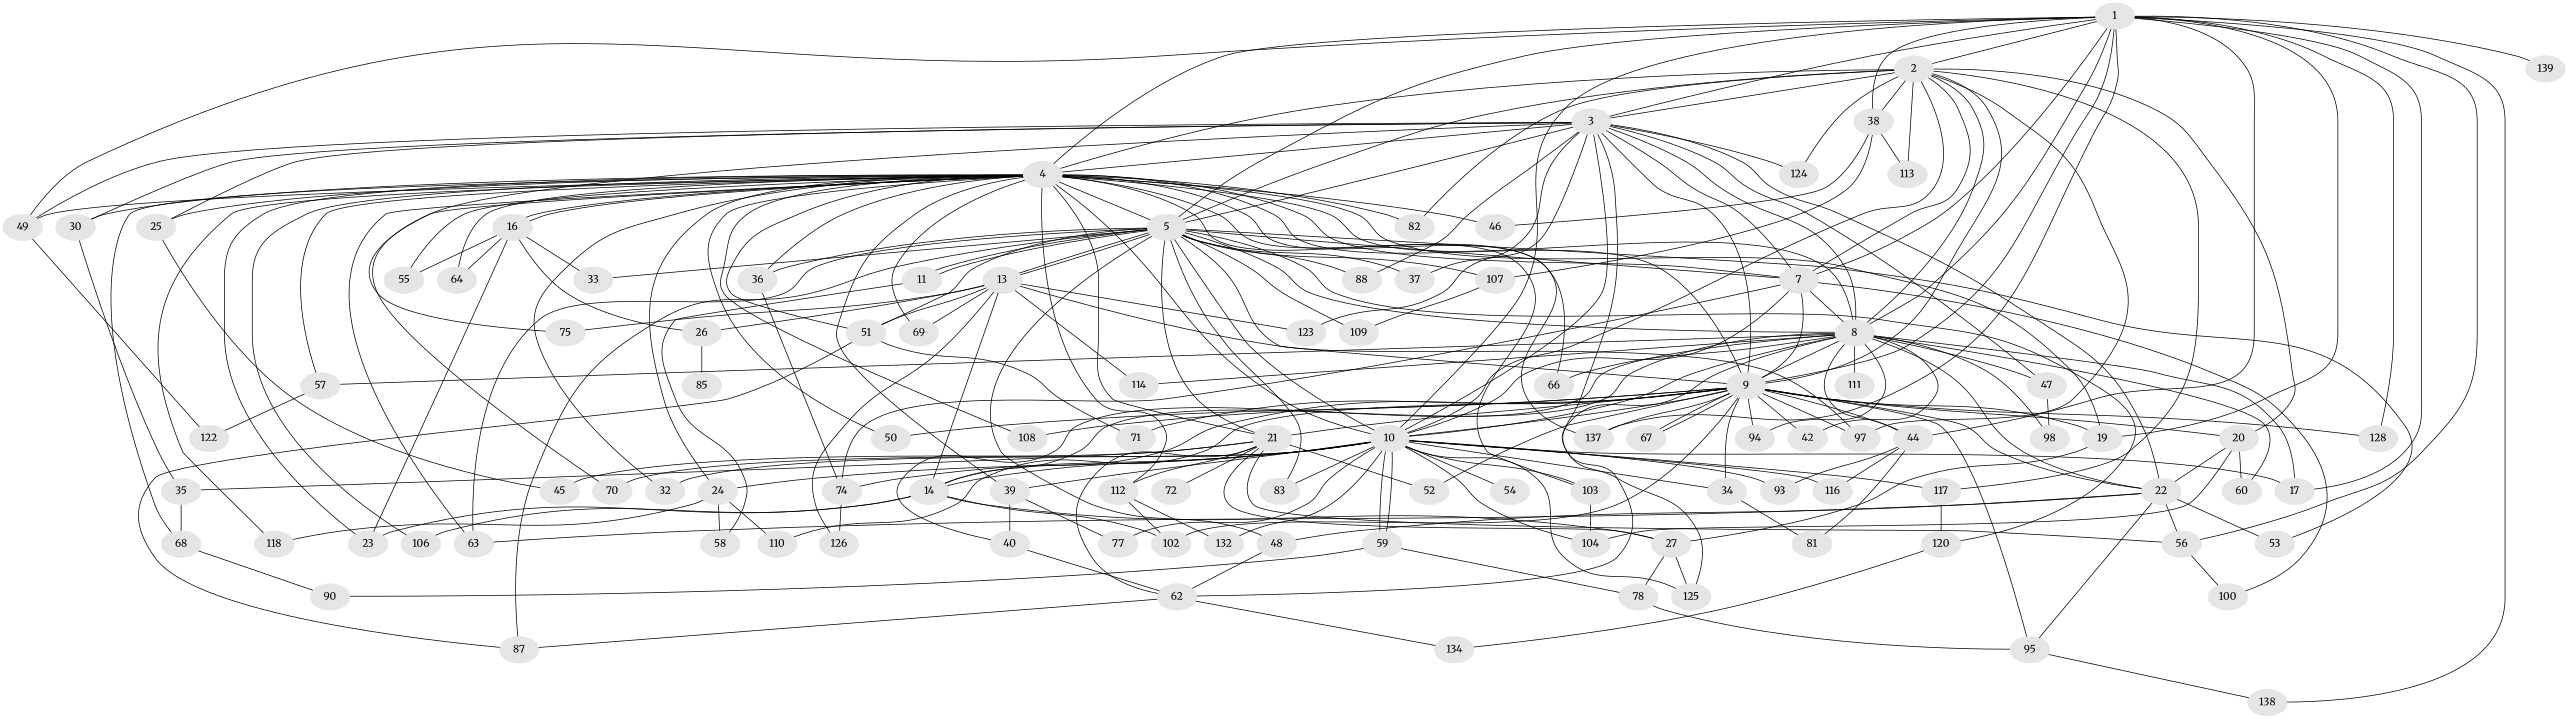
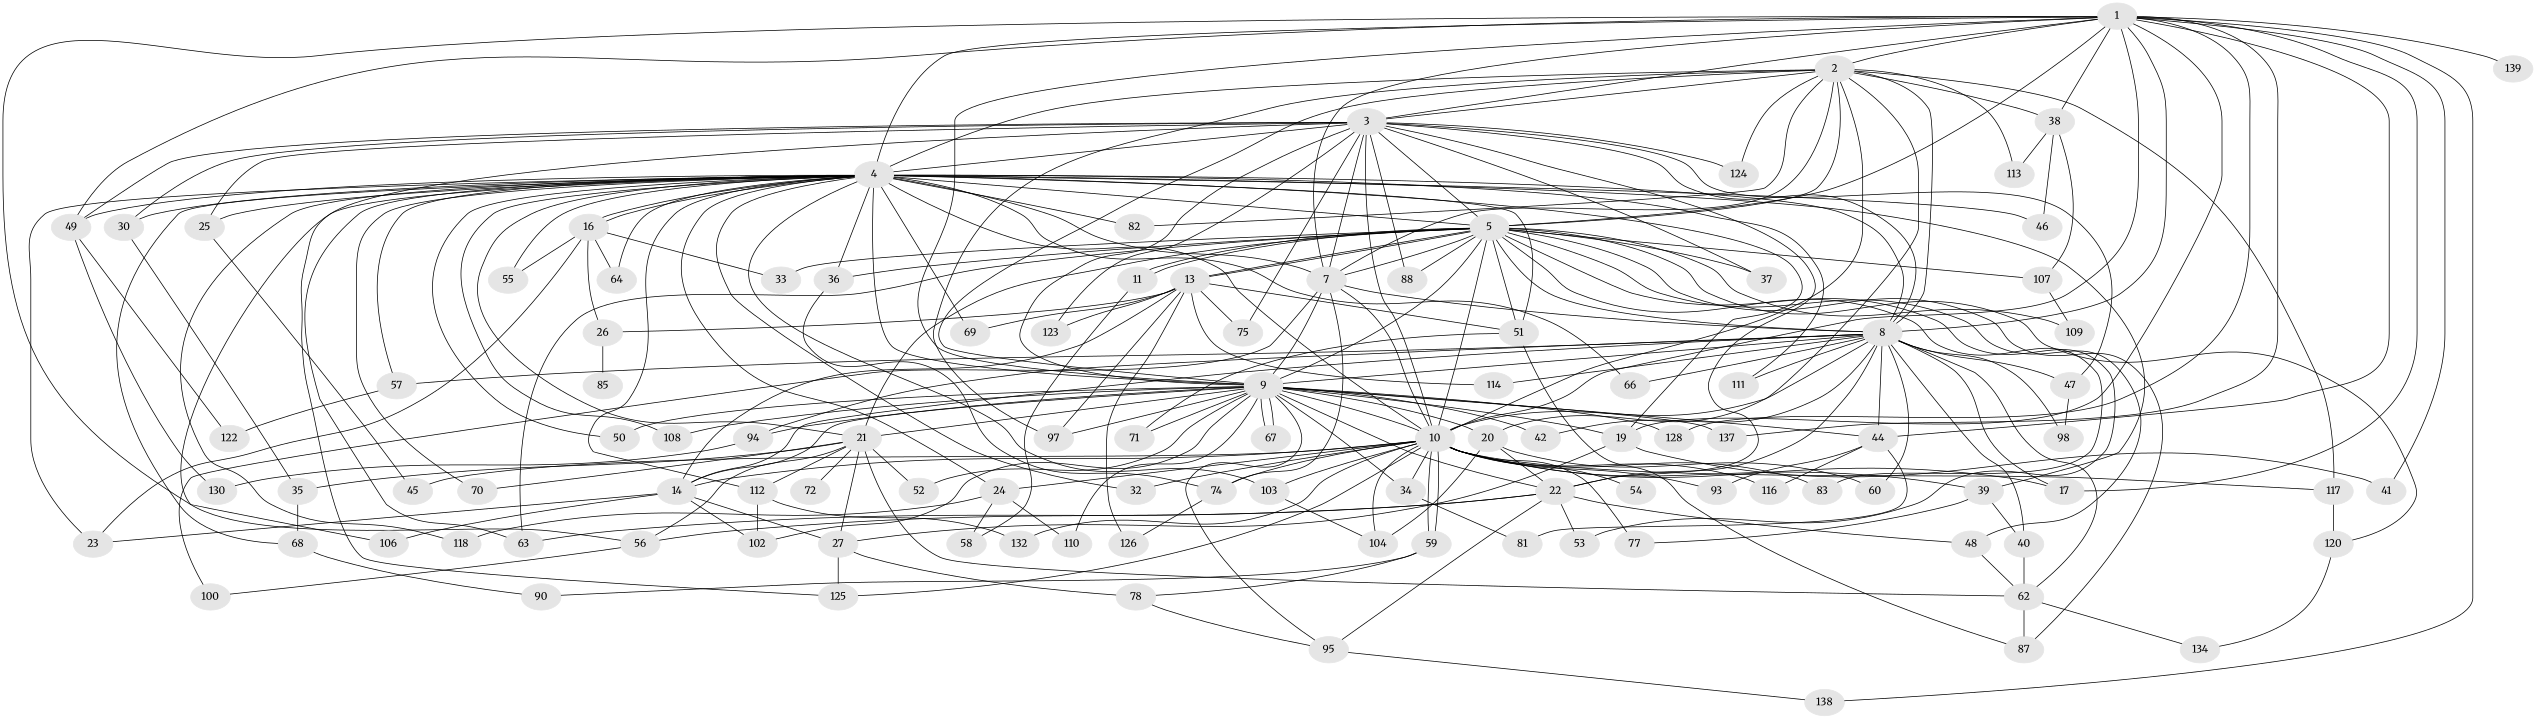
edge "4" -- "137": now "4" -- "111"
node "130": added
node "41": added
